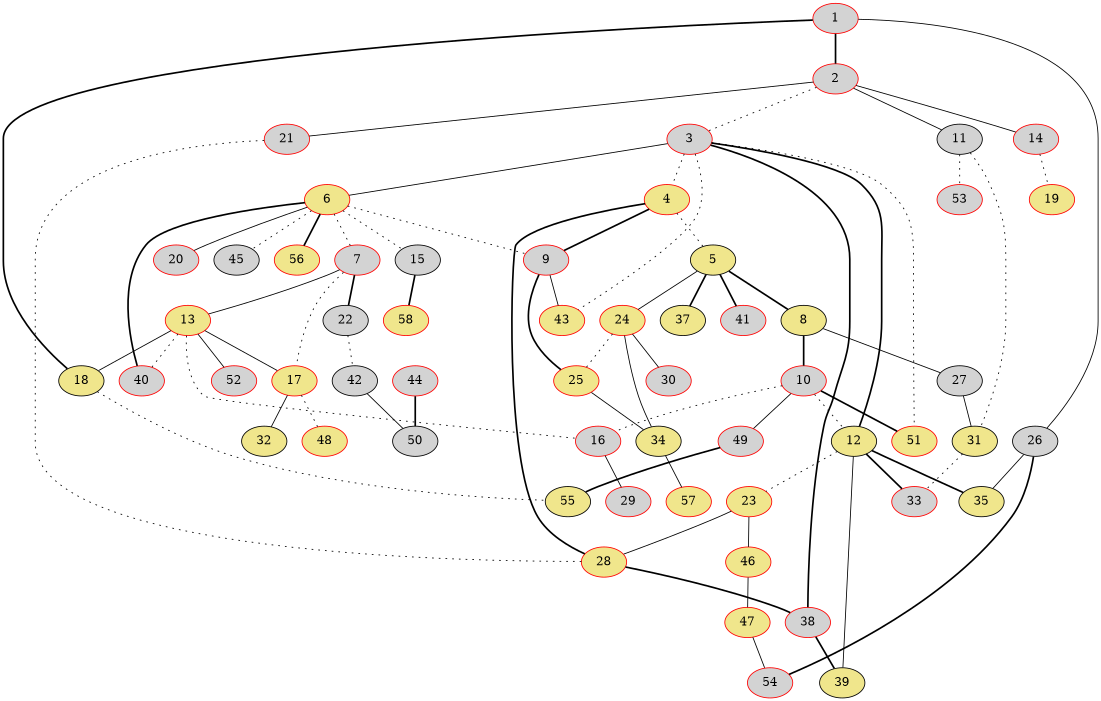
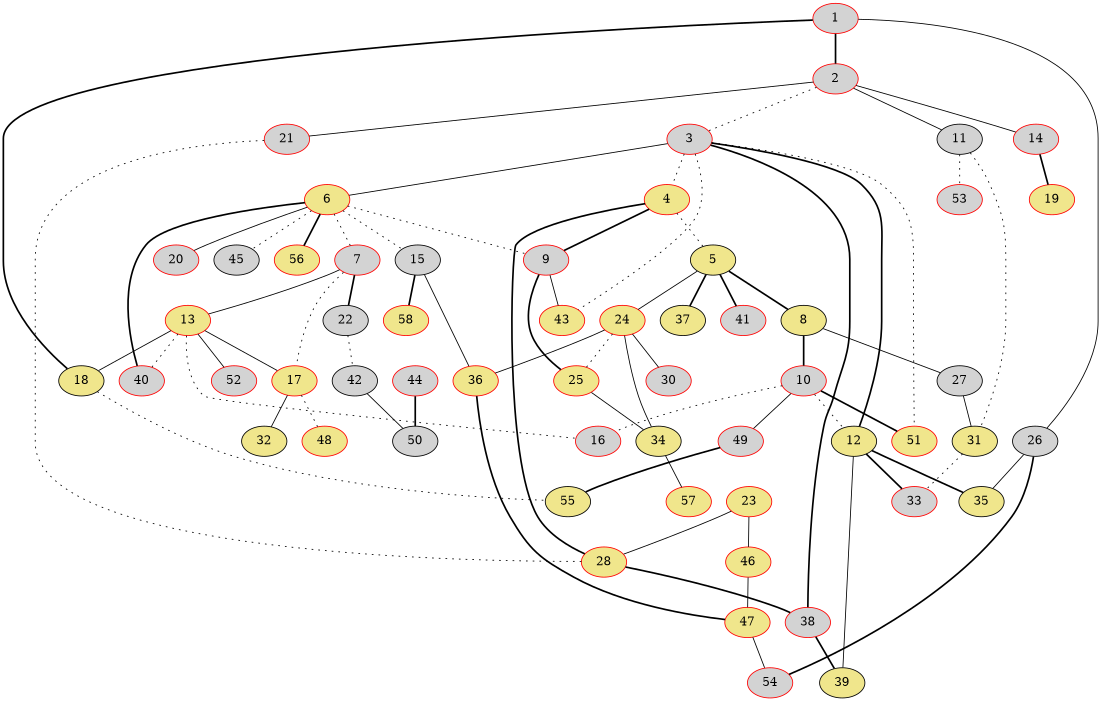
edge "14" -- "19": style dotted -> bold
node "36": added
edge "12" -- "23": removed
node "29": removed
